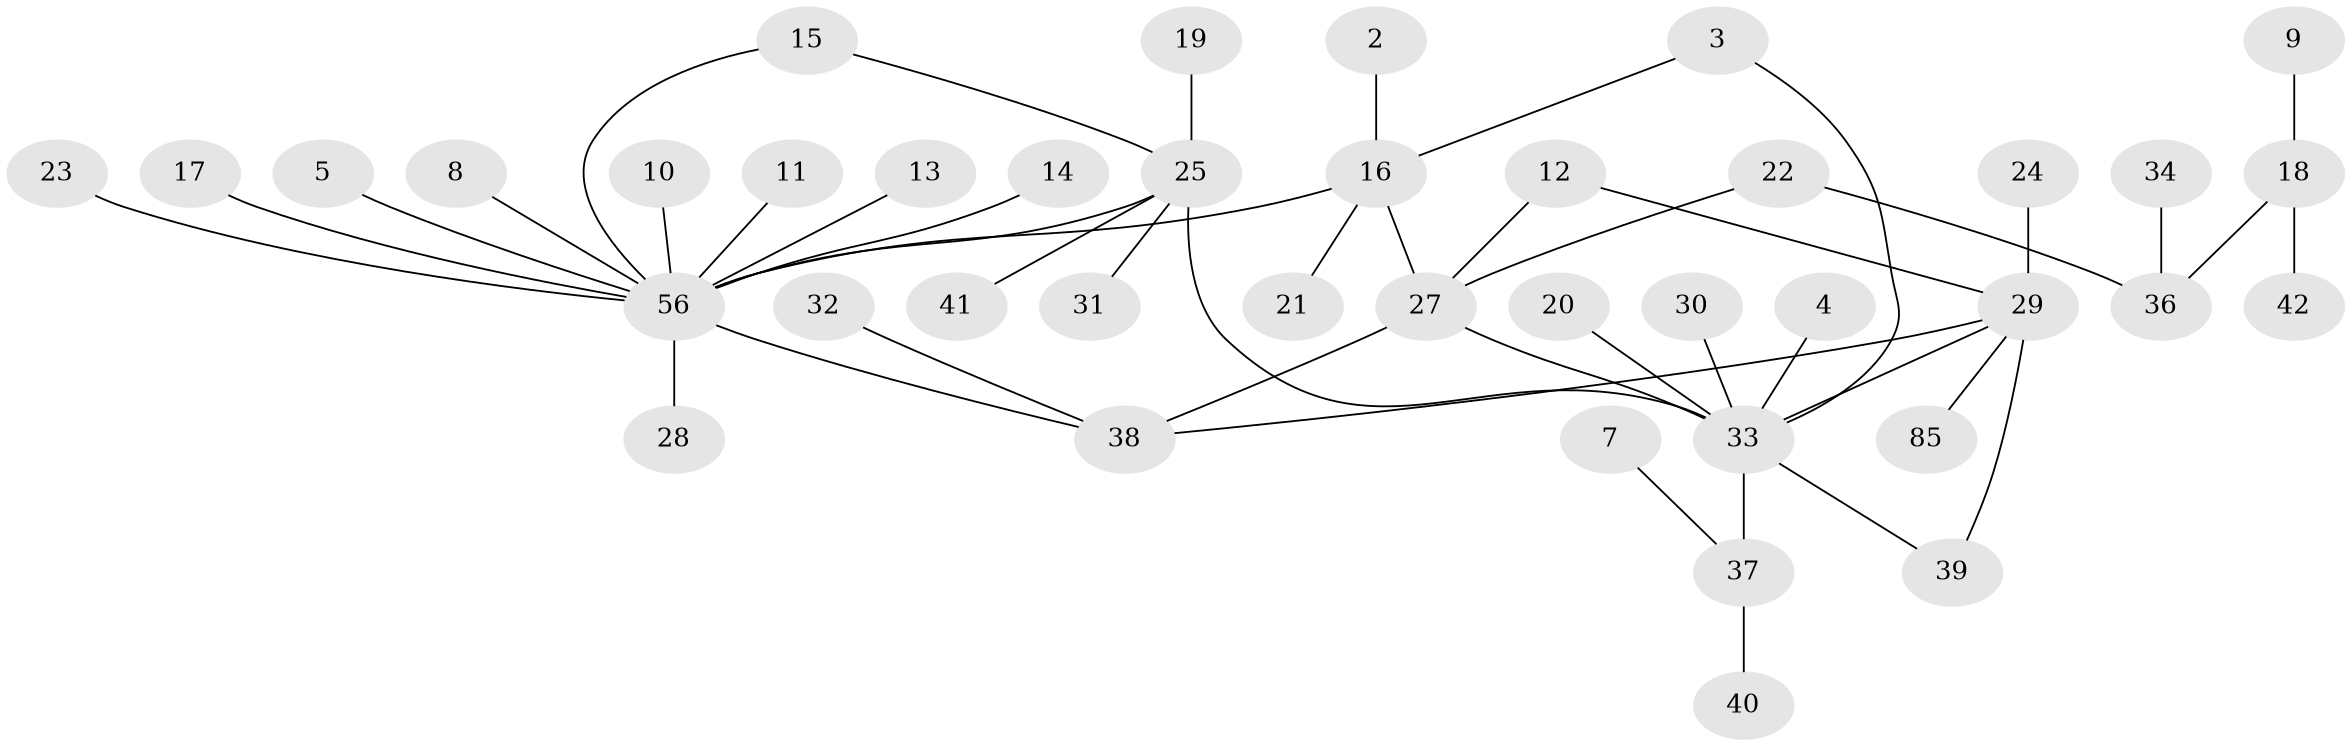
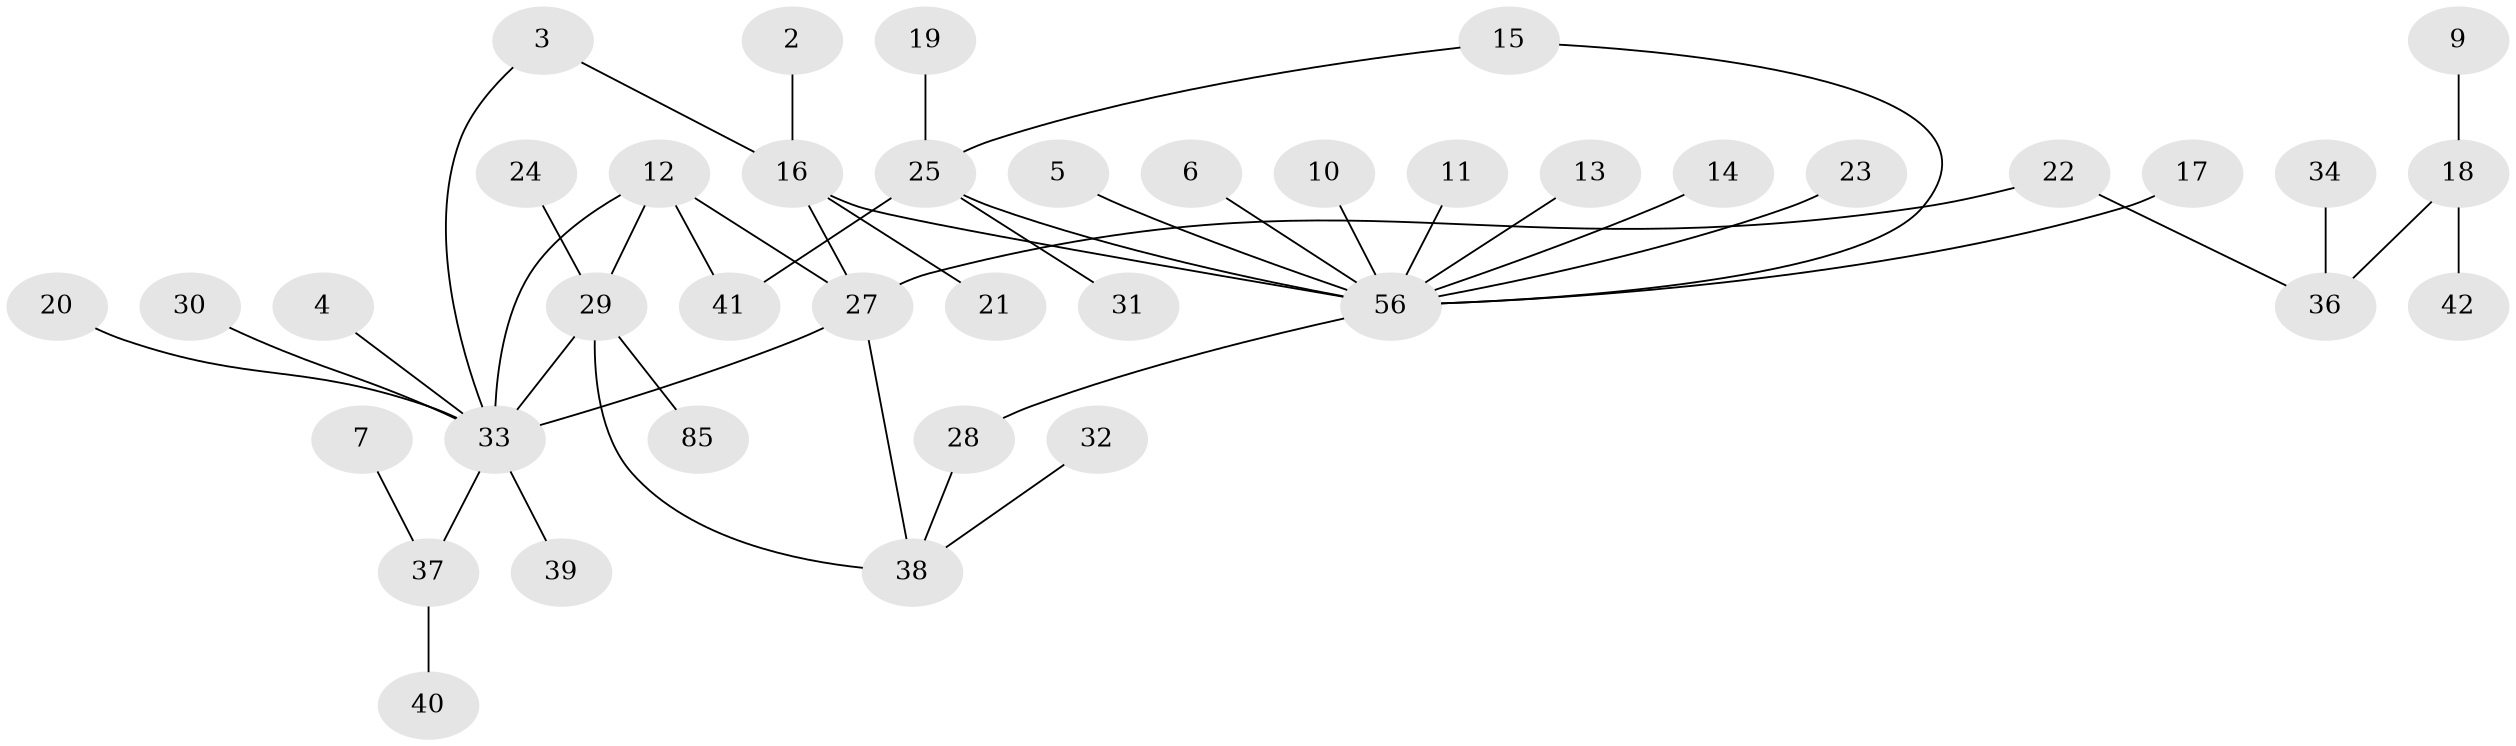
node "8": label "8" -> "6"
edge "12" -- "41": added
edge "56" -- "38": now "28" -- "38"
edge "25" -- "33": now "12" -- "33"
edge "29" -- "39": removed
